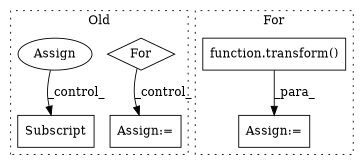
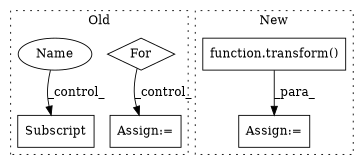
cluster "For": label "For" -> "New"
node "Assign": label "Assign" -> "Name"
